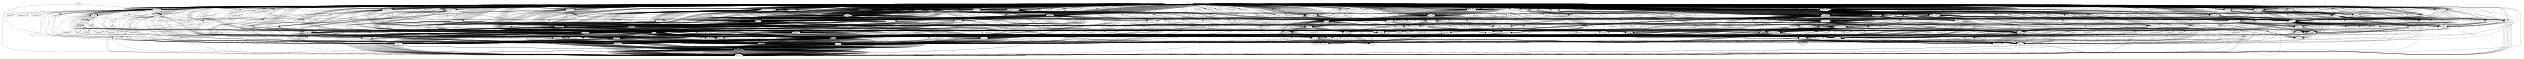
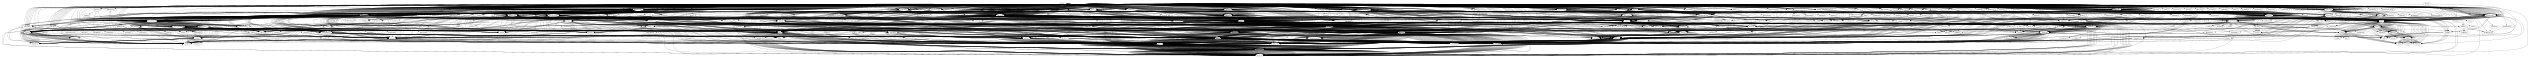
node "setcol_0": added
